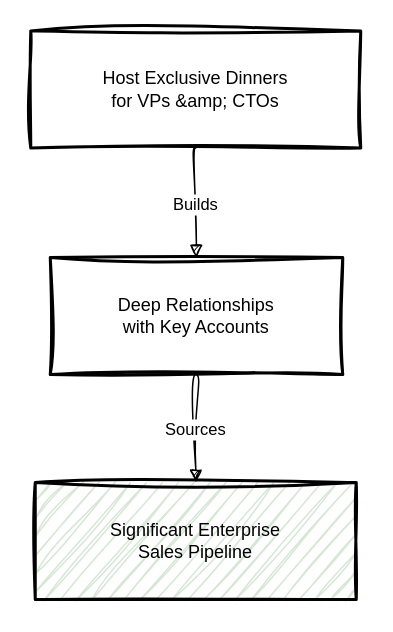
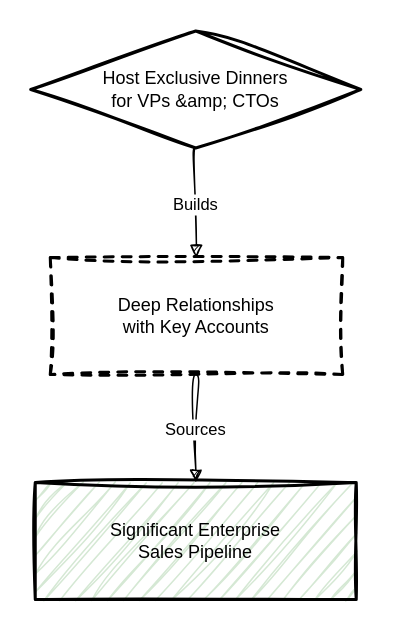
node "Host Exclusive Dinners for VPs &amp; CTOs": shape rectangle -> diamond
node "Deep Relationships with Key Accounts": style solid -> dashed
